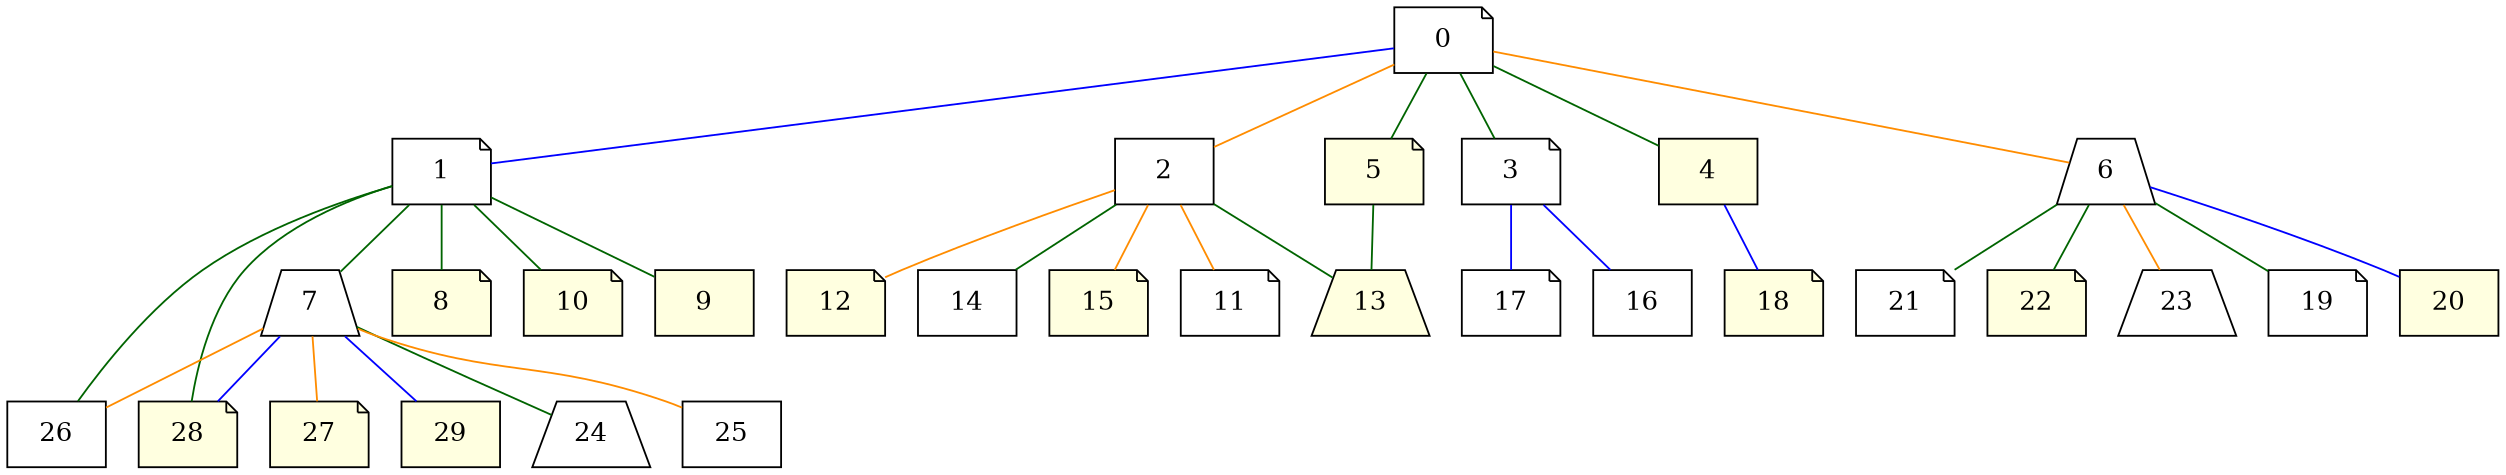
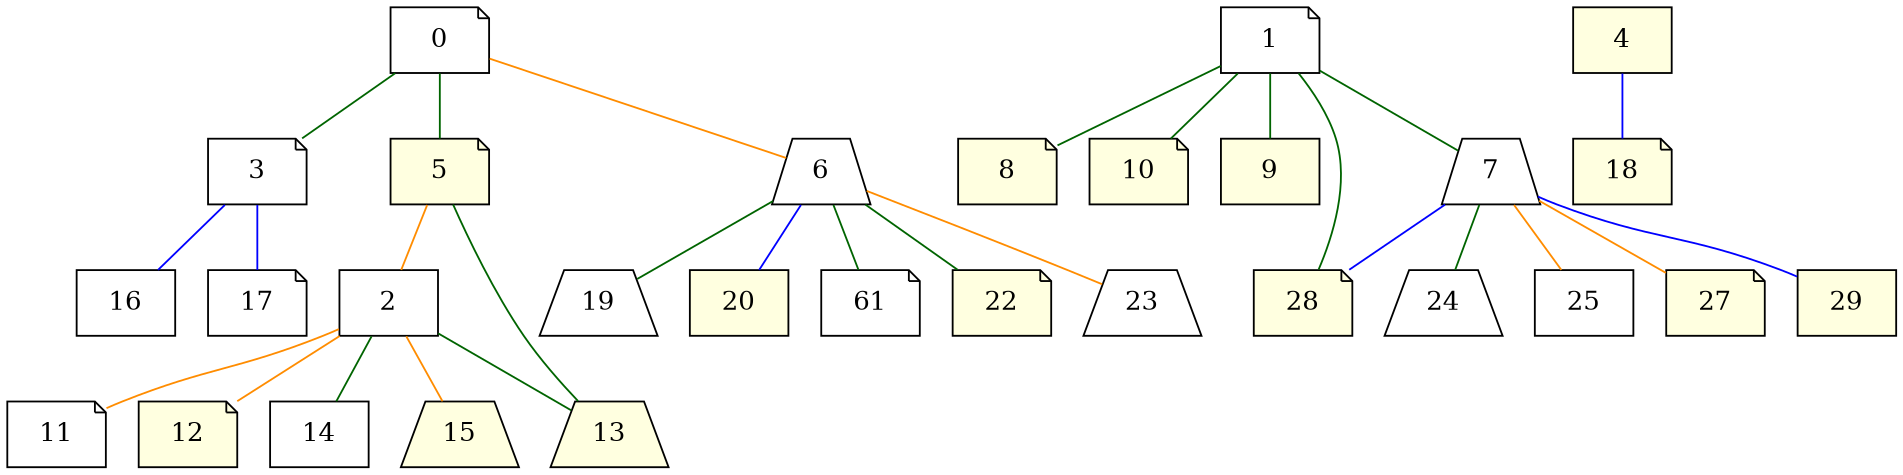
edge "0" -- "1": removed
edge "0" -- "2": now "5" -- "2"
edge "0" -- "4": removed
node "15": shape note -> trapezium
node "21": label "21" -> "61"
node "19": shape note -> trapezium
node "26": removed
